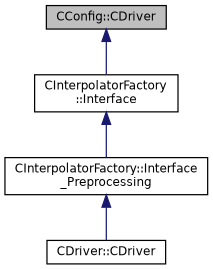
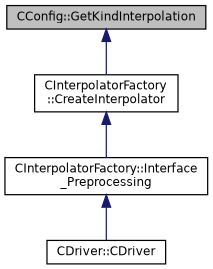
node "CConfig::CDriver": label "CConfig::CDriver" -> "CConfig::GetKindInterpolation"
node "CInterpolatorFactory ::Interface": label "CInterpolatorFactory ::Interface" -> "CInterpolatorFactory ::CreateInterpolator"
